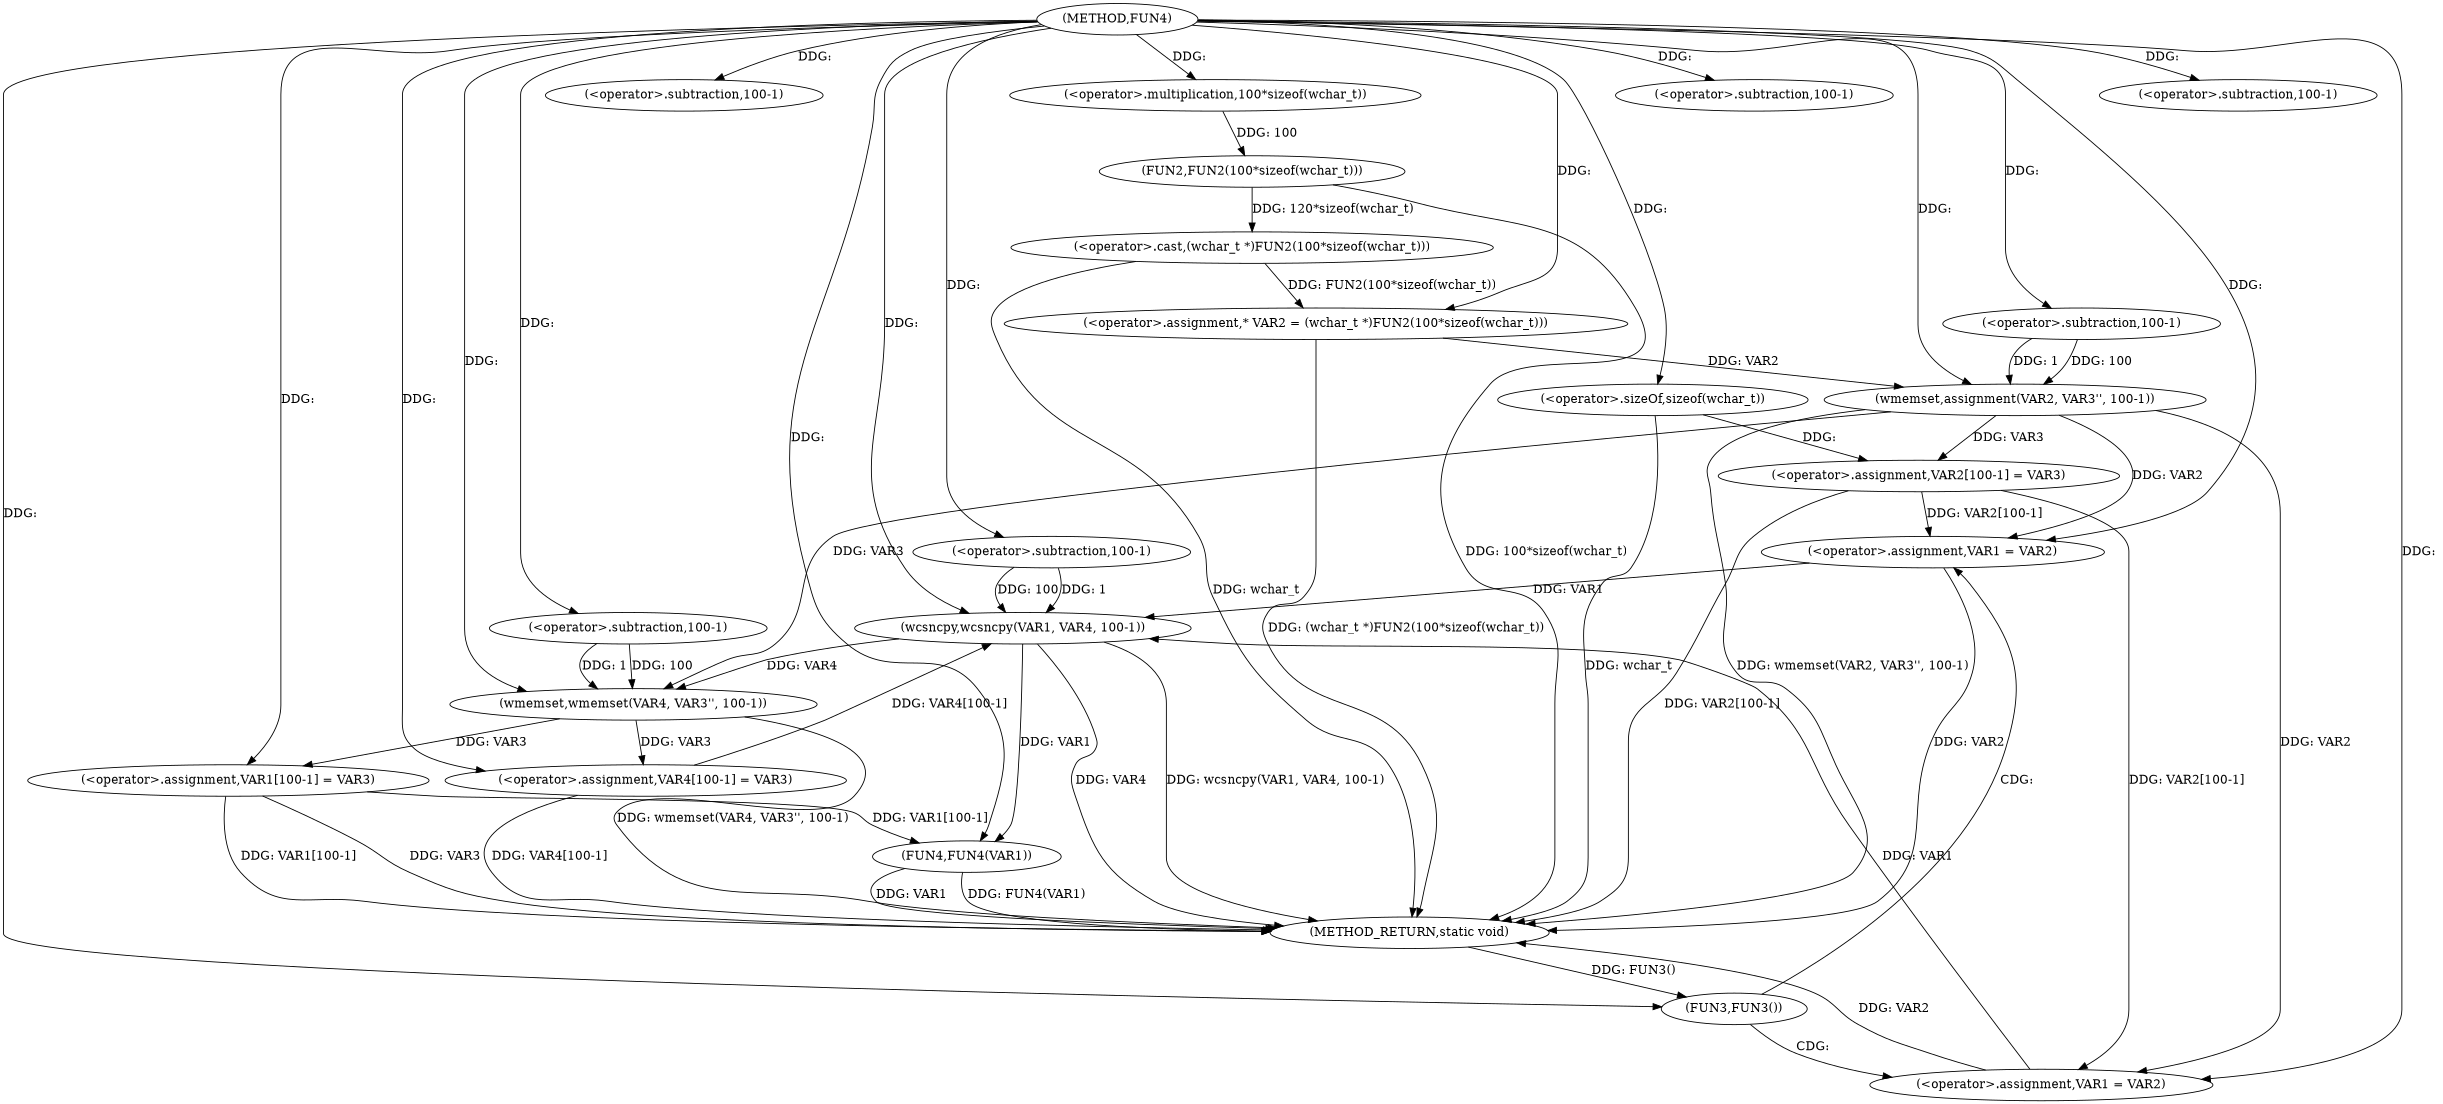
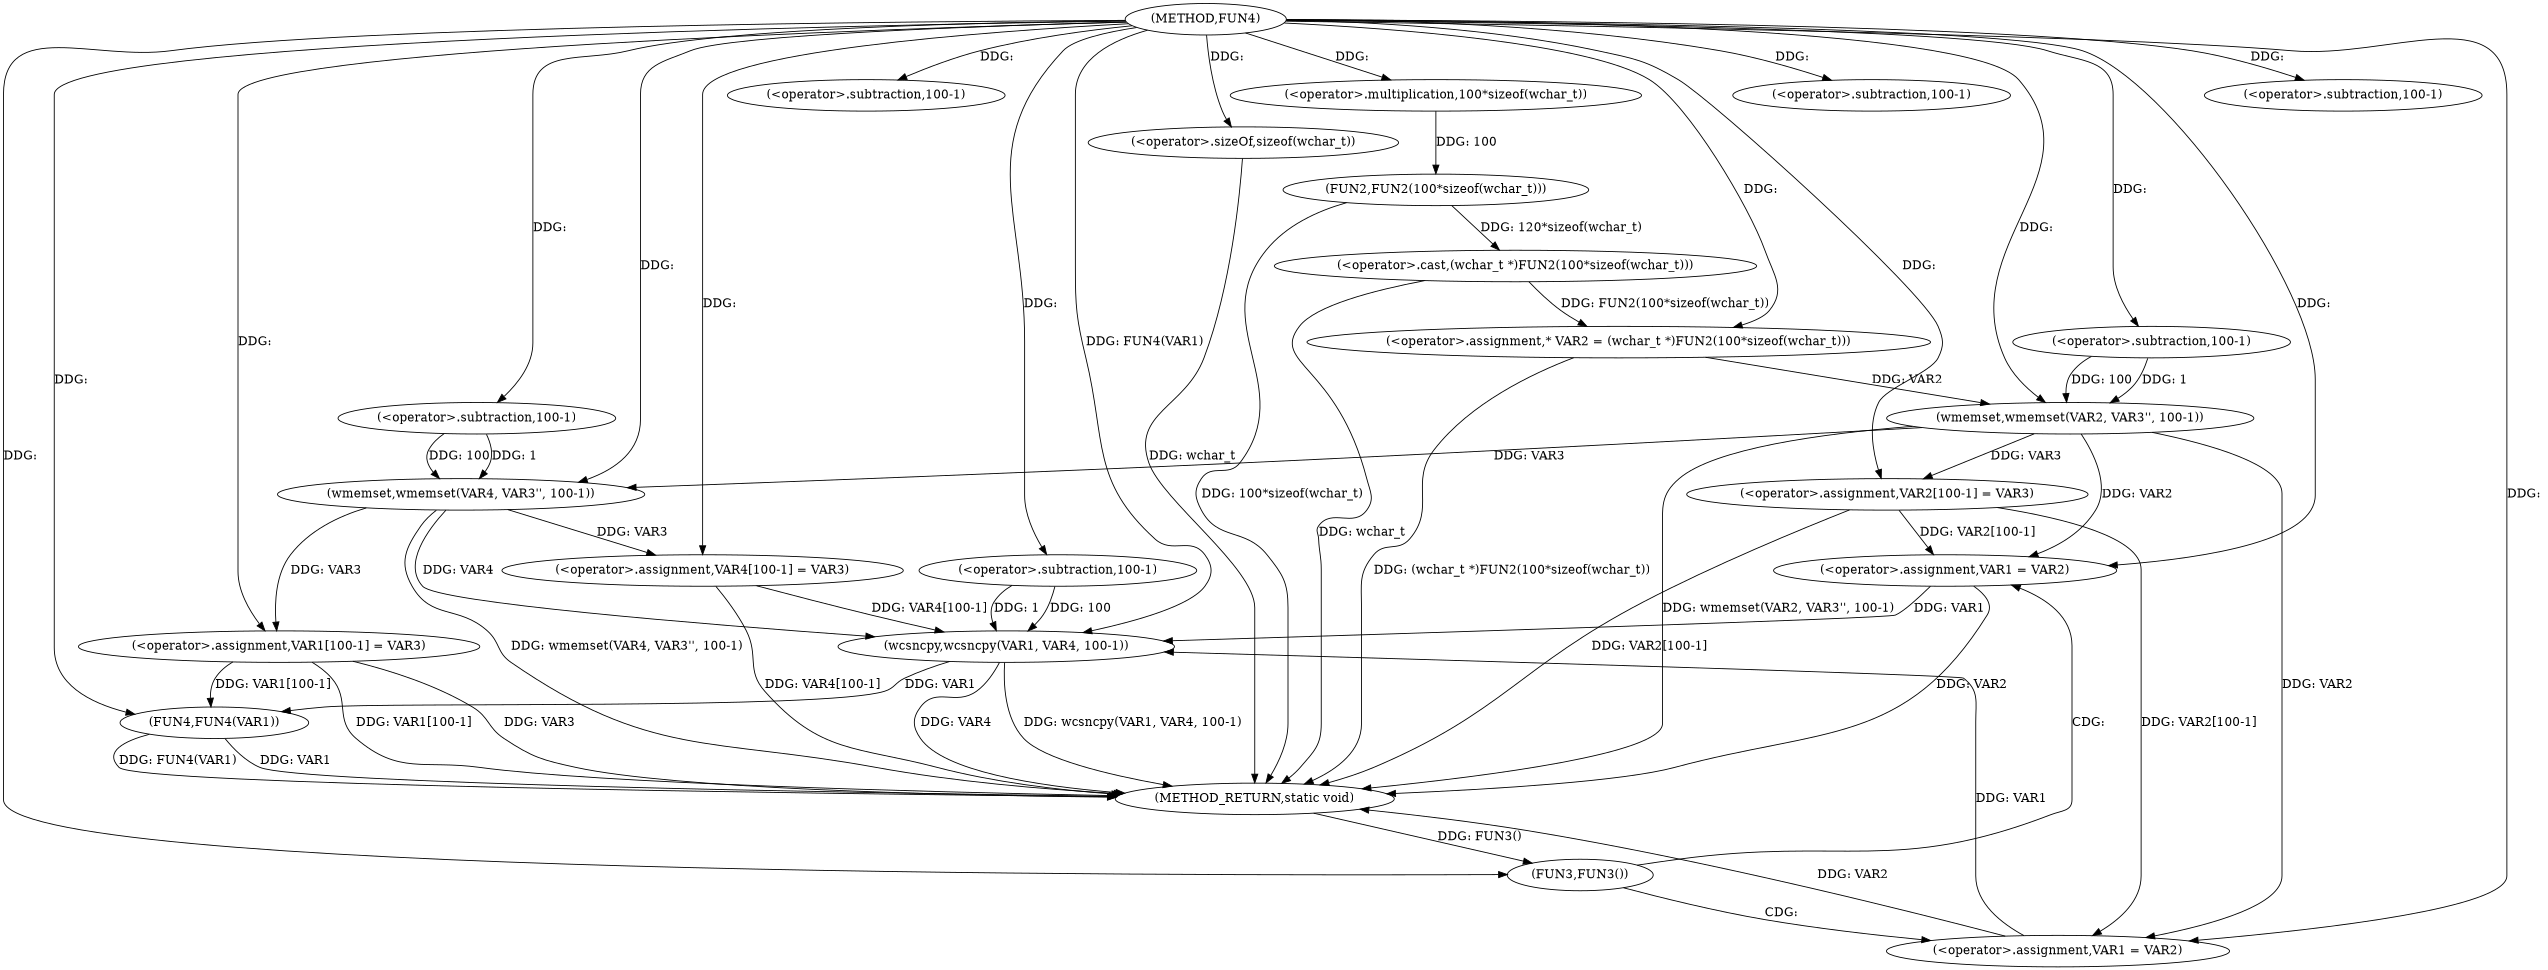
edge "(METHOD,FUN4)" -> "(wcsncpy,wcsncpy(VAR1, VAR4, 100-1))": label "DDG: " -> "DDG: FUN4(VAR1)"
node "(wmemset,assignment(VAR2, VAR3'', 100-1))": label "(wmemset,assignment(VAR2, VAR3'', 100-1))" -> "(wmemset,wmemset(VAR2, VAR3'', 100-1))"
edge "(<operator>.sizeOf,sizeof(wchar_t))" -> "(<operator>.assignment,VAR2[100-1] = VAR3)": now "(METHOD,FUN4)" -> "(<operator>.assignment,VAR2[100-1] = VAR3)"
edge "(wcsncpy,wcsncpy(VAR1, VAR4, 100-1))" -> "(wmemset,wmemset(VAR4, VAR3'', 100-1))": reversed
